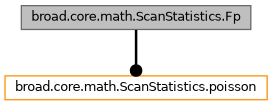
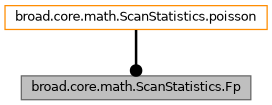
edge "broad.core.math.ScanStatistics.Fp" -> "broad.core.math.ScanStatistics.poisson": reversed
